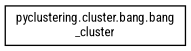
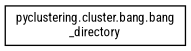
node "pyclustering.cluster.bang.bang _cluster": label "pyclustering.cluster.bang.bang _cluster" -> "pyclustering.cluster.bang.bang _directory"
